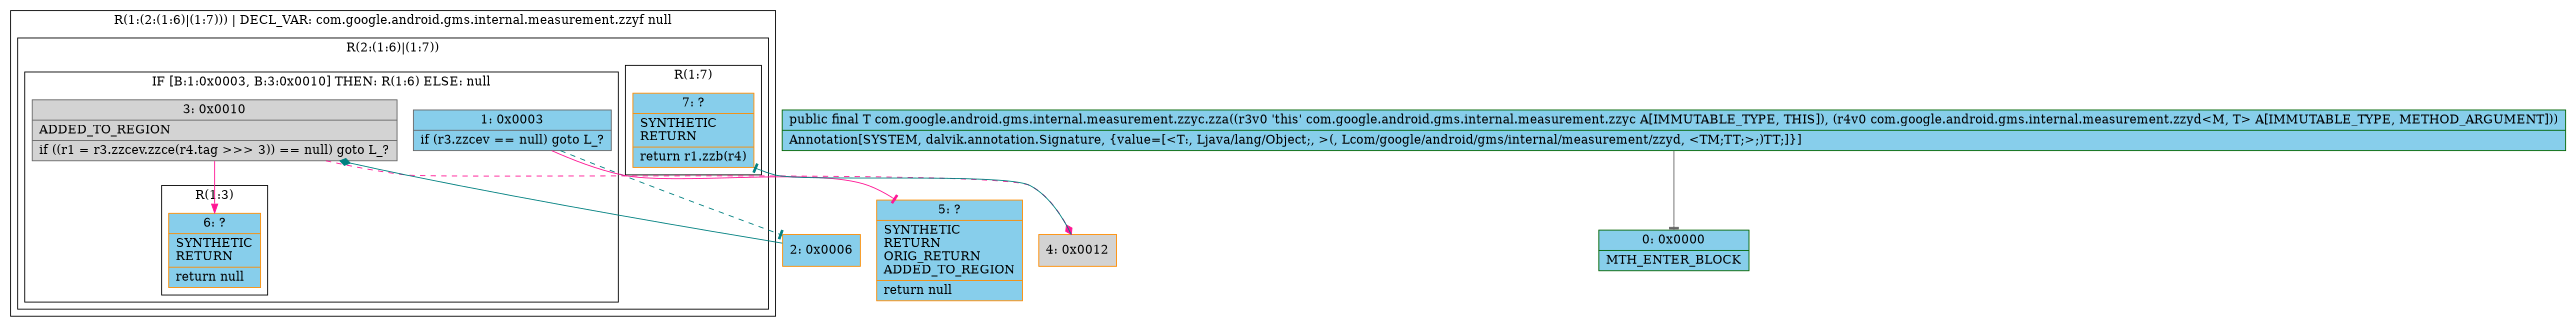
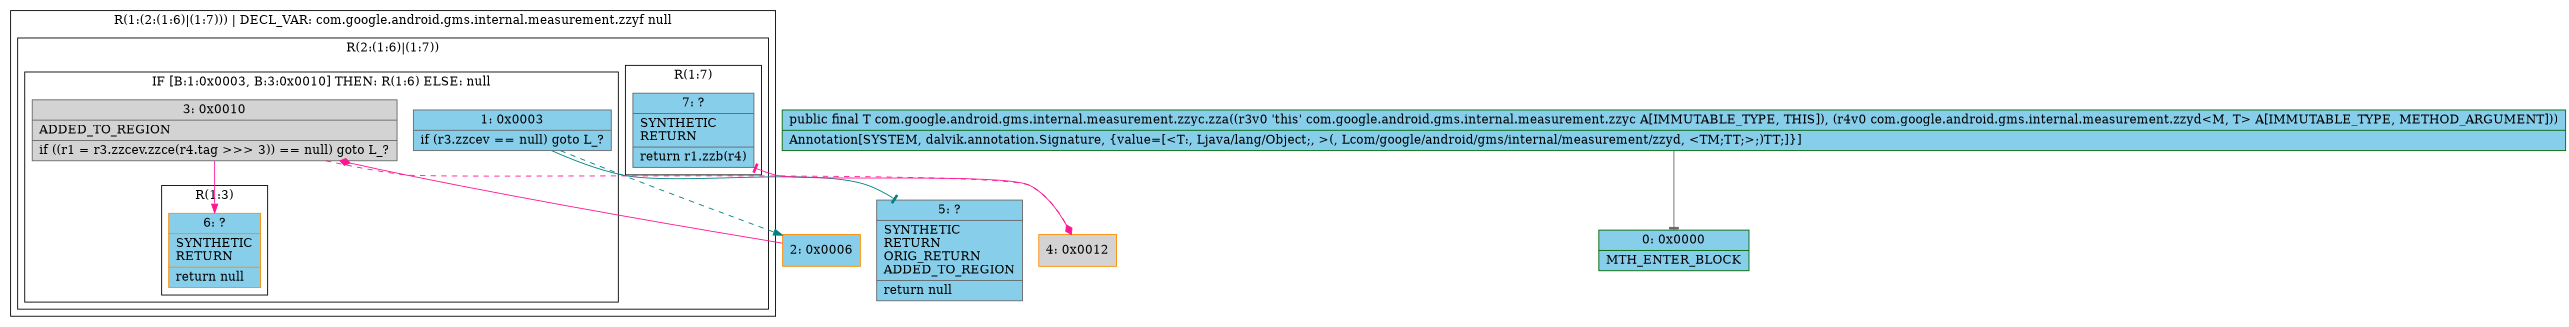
node "7: ?": color darkorange -> gray40
edge "1: 0x0003" -> "5: ?": color deeppink -> teal
edge "4: 0x0012" -> "7: ?": color teal -> deeppink
edge "1: 0x0003" -> "2: 0x0006": arrowhead tee -> normal
edge "2: 0x0006" -> "3: 0x0010": color teal -> deeppink
node "5: ?": color darkorange -> gray40
